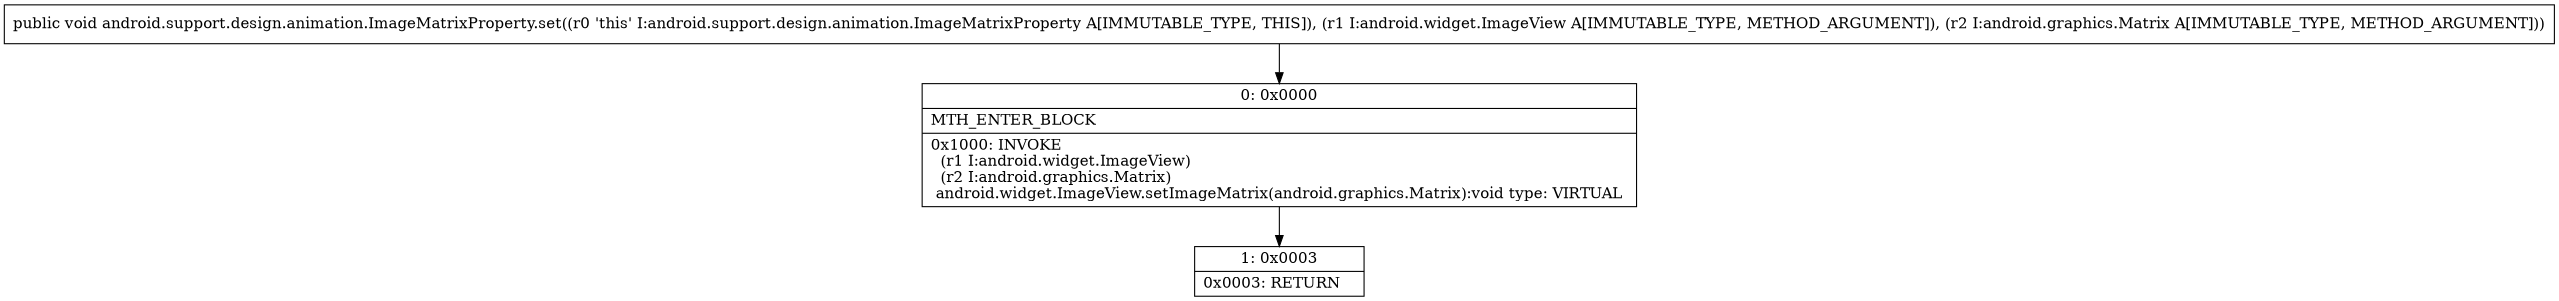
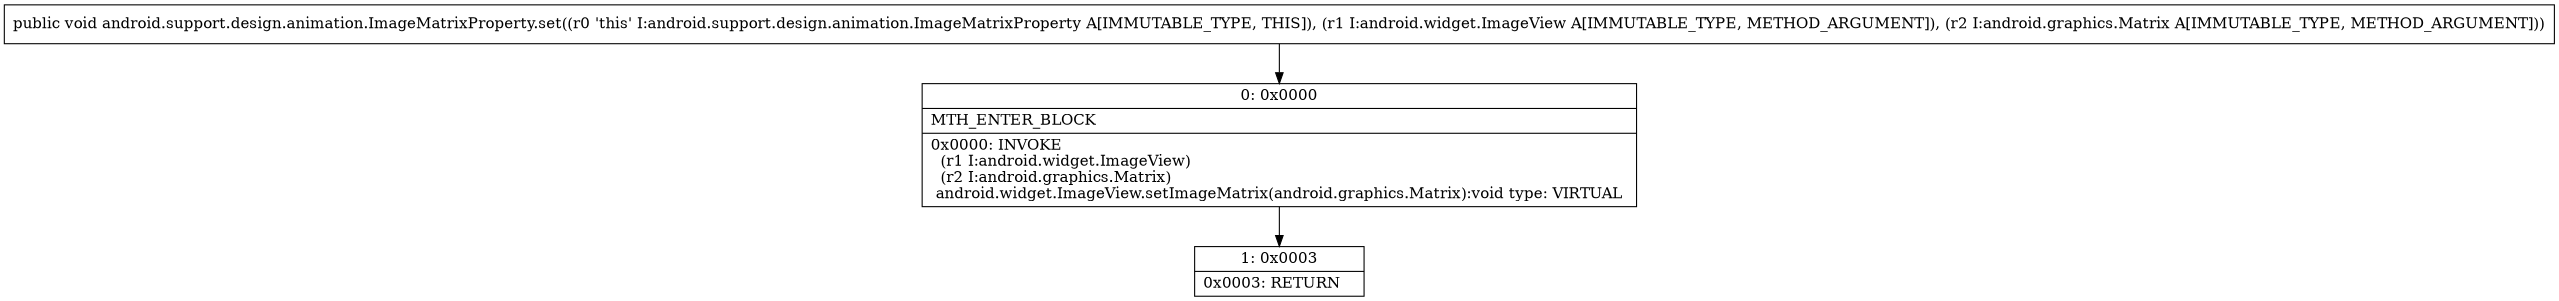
node "0: 0x0000": text "0x1000: INVOKE" -> "0x0000: INVOKE"
